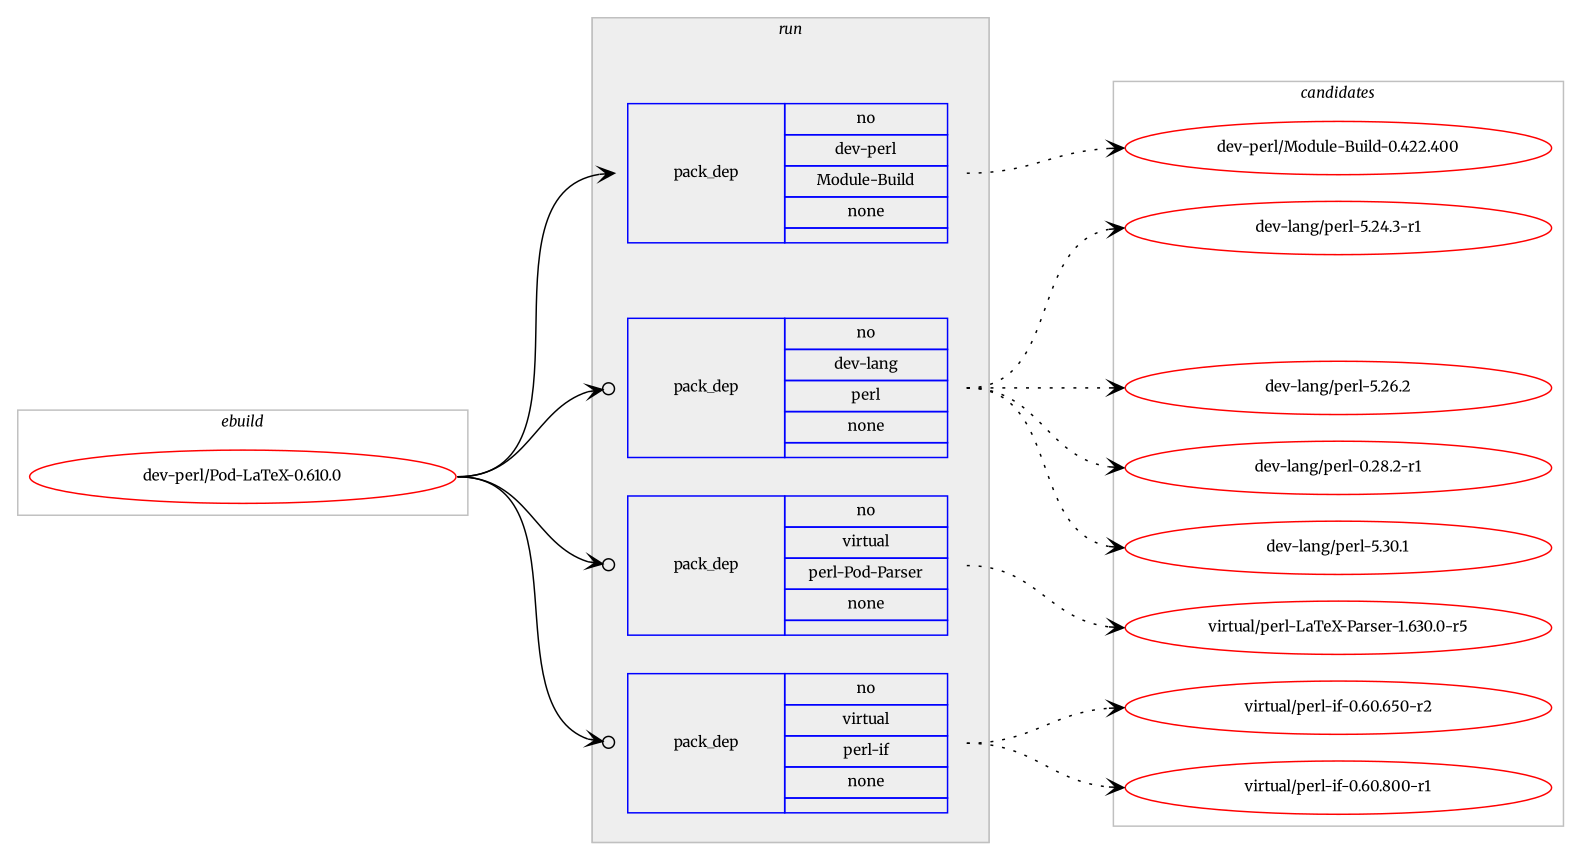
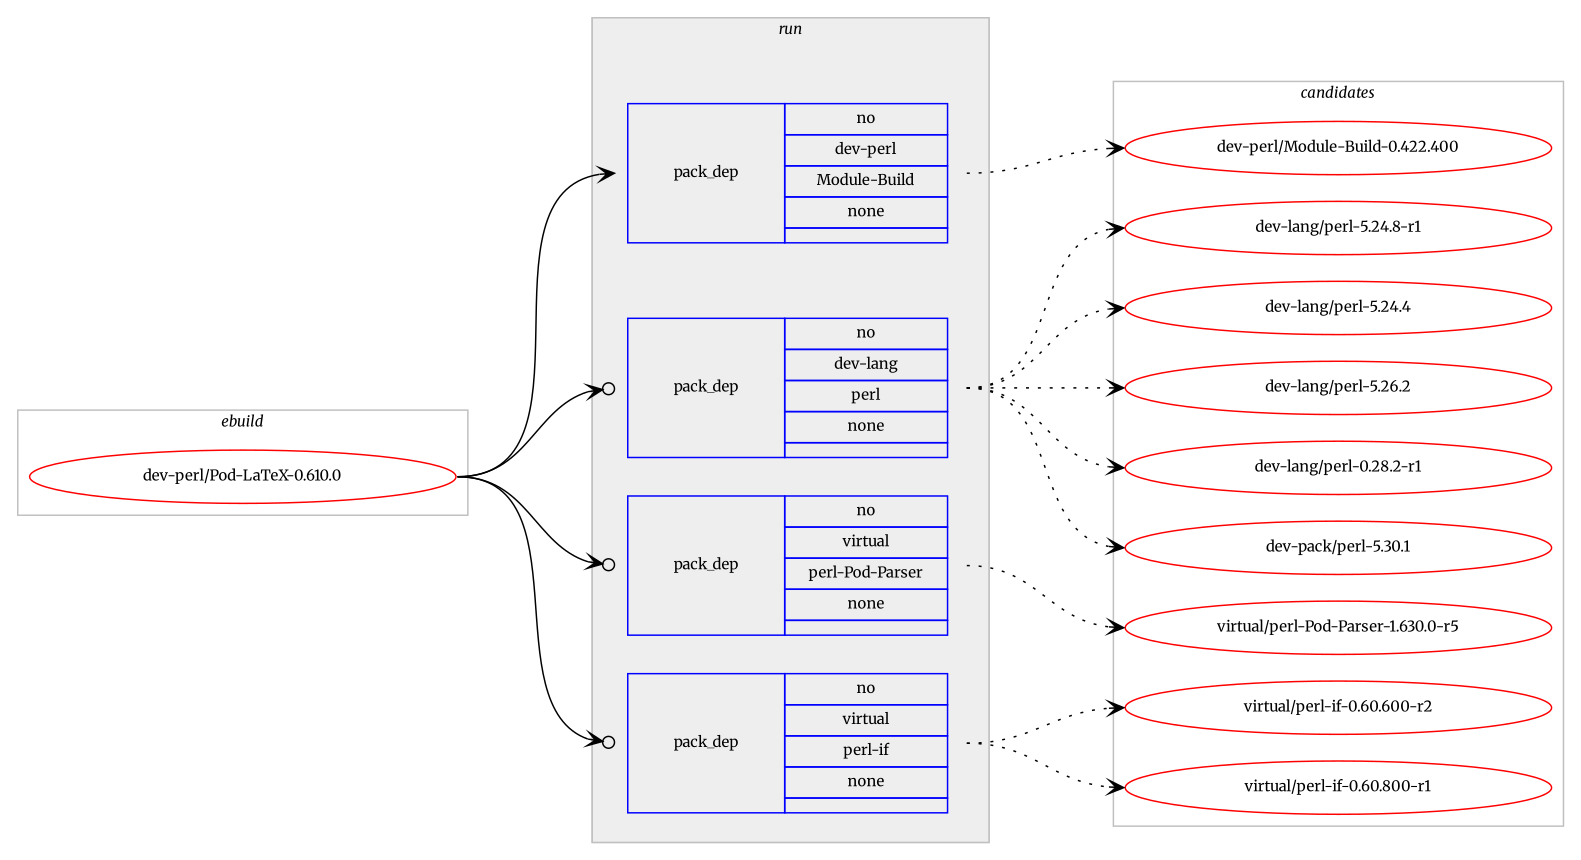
node "dev-lang/perl-5.24.3-r1": label "dev-lang/perl-5.24.3-r1" -> "dev-lang/perl-5.24.8-r1"
node "dev-lang/perl-5.24.4": added
node "dev-lang/perl-5.30.1": label "dev-lang/perl-5.30.1" -> "dev-pack/perl-5.30.1"
node "virtual/perl-LaTeX-Parser-1.630.0-r5": label "virtual/perl-LaTeX-Parser-1.630.0-r5" -> "virtual/perl-Pod-Parser-1.630.0-r5"
node "virtual/perl-if-0.60.650-r2": label "virtual/perl-if-0.60.650-r2" -> "virtual/perl-if-0.60.600-r2"
